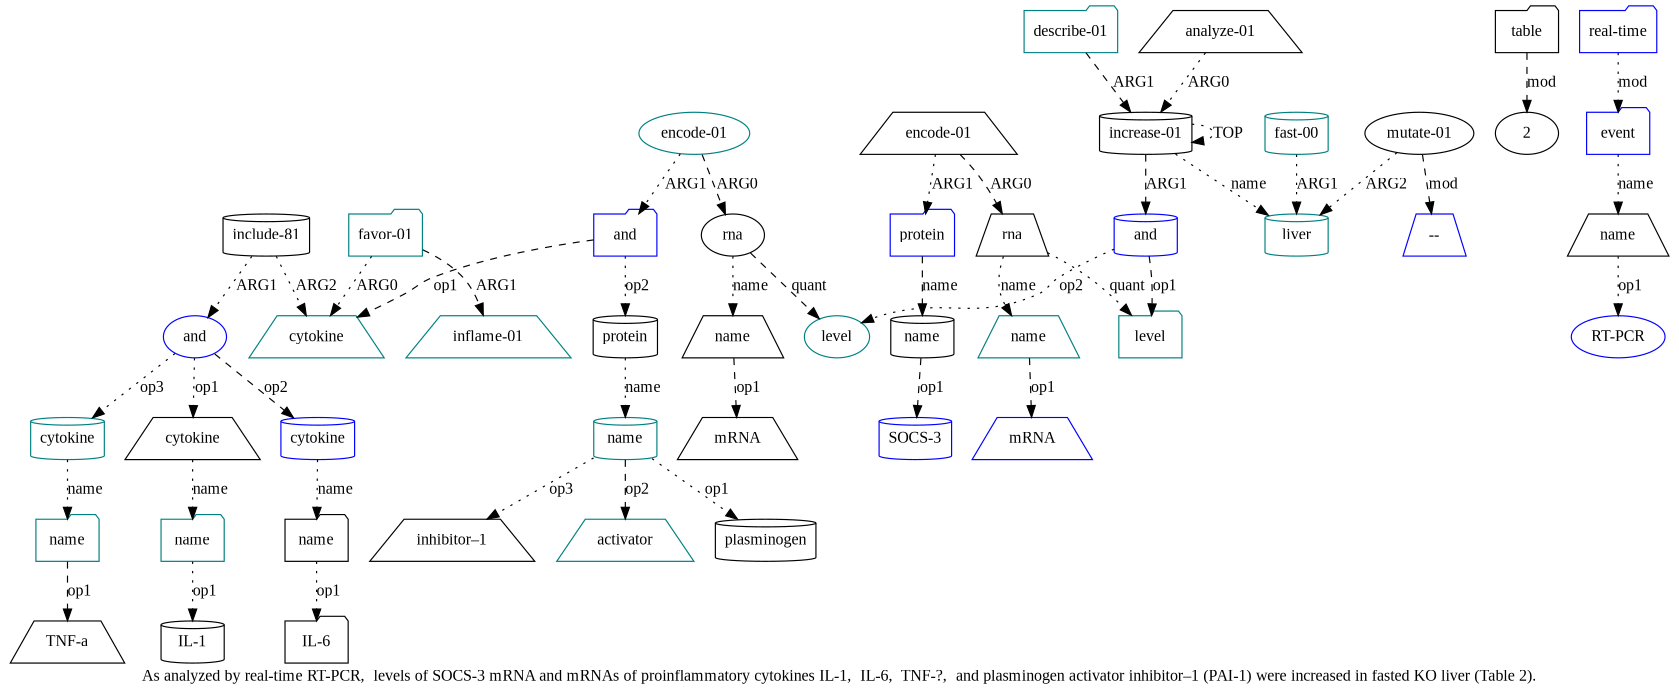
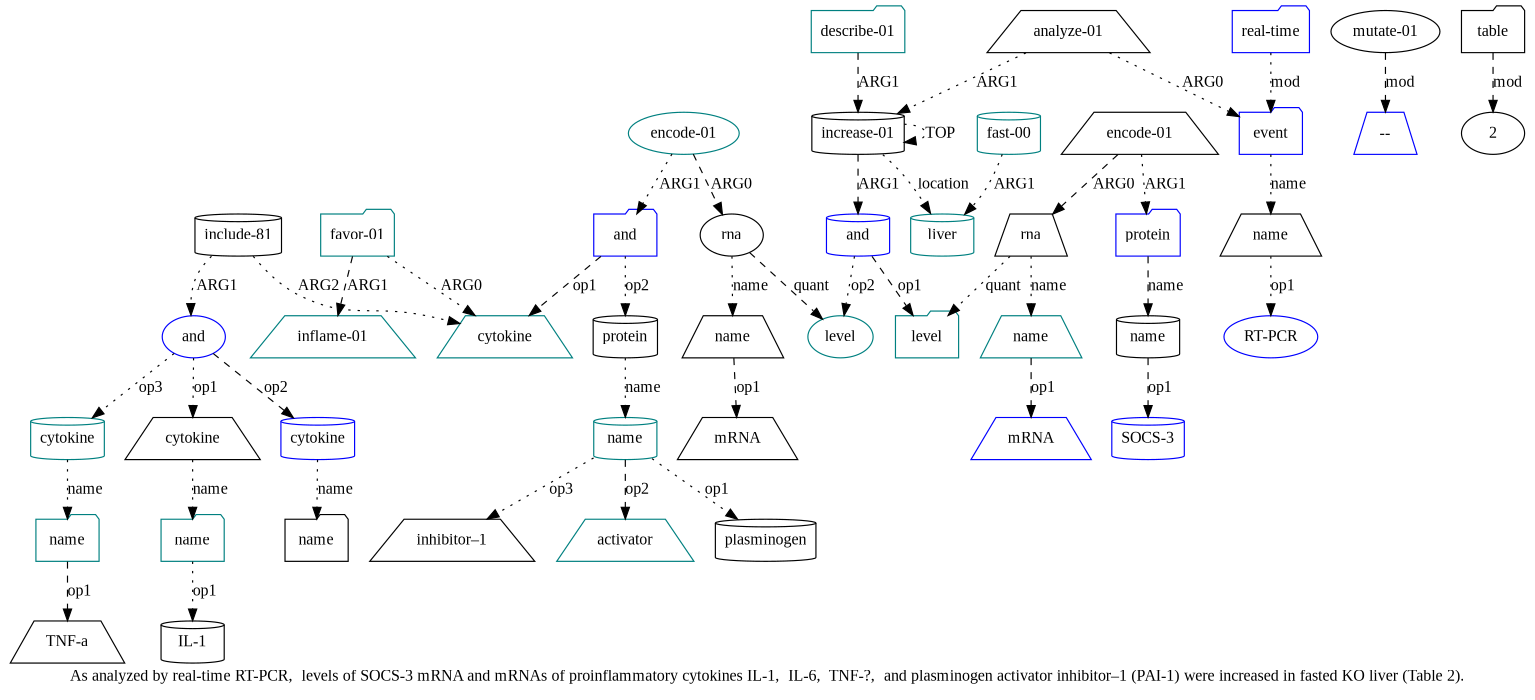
edge "analyze-01" -> "event": added, label "ARG0"
edge "analyze-01" -> "increase-01": label "ARG0" -> "ARG1"
edge "mutate-01" -> "liver": removed, label "ARG2"
edge "increase-01" -> "liver": label "name" -> "location"
node "IL-6": removed
